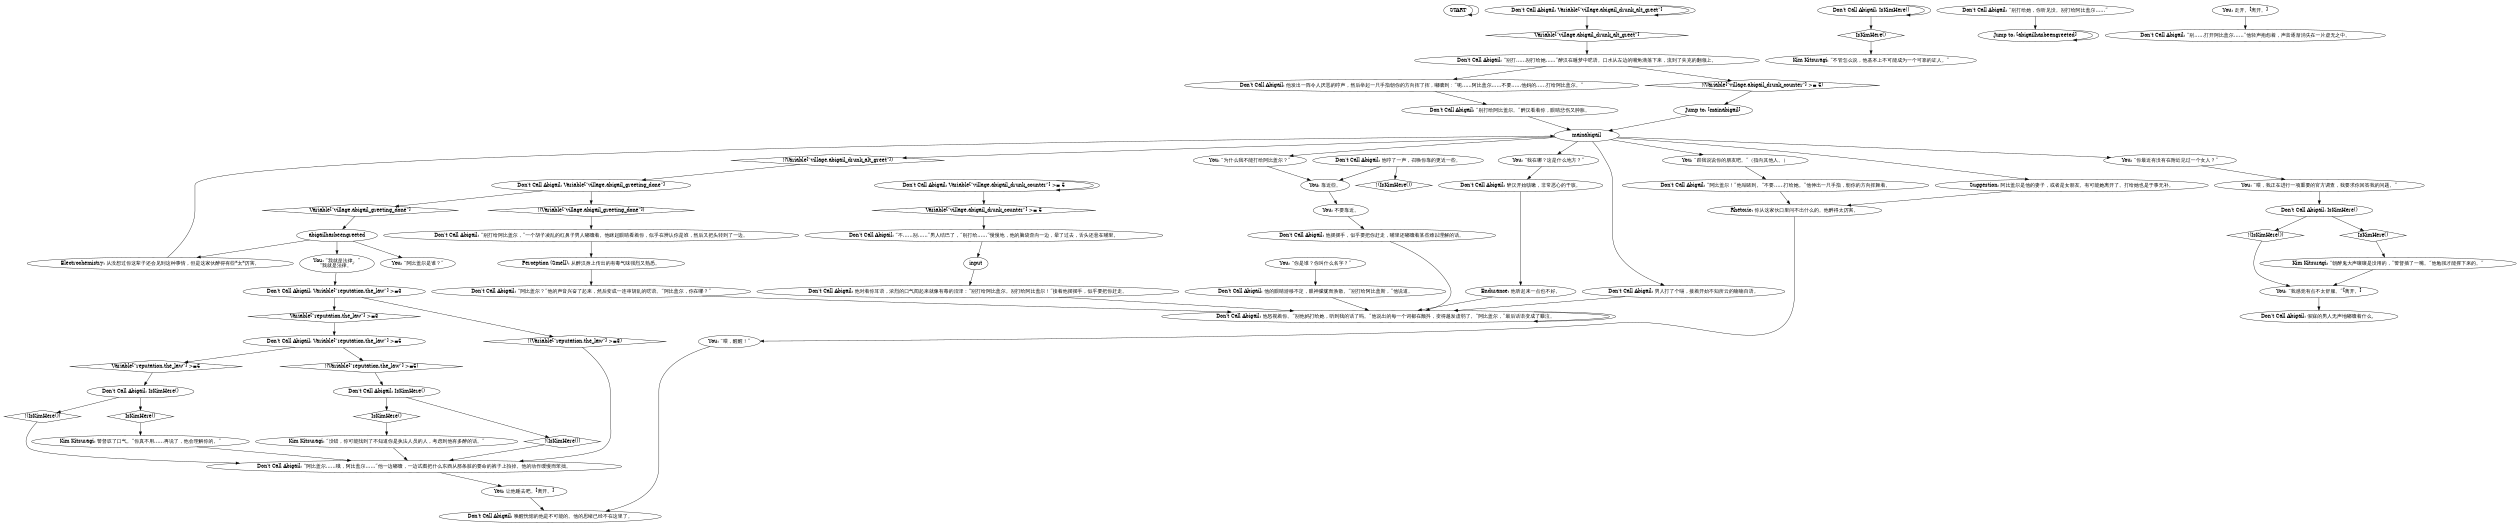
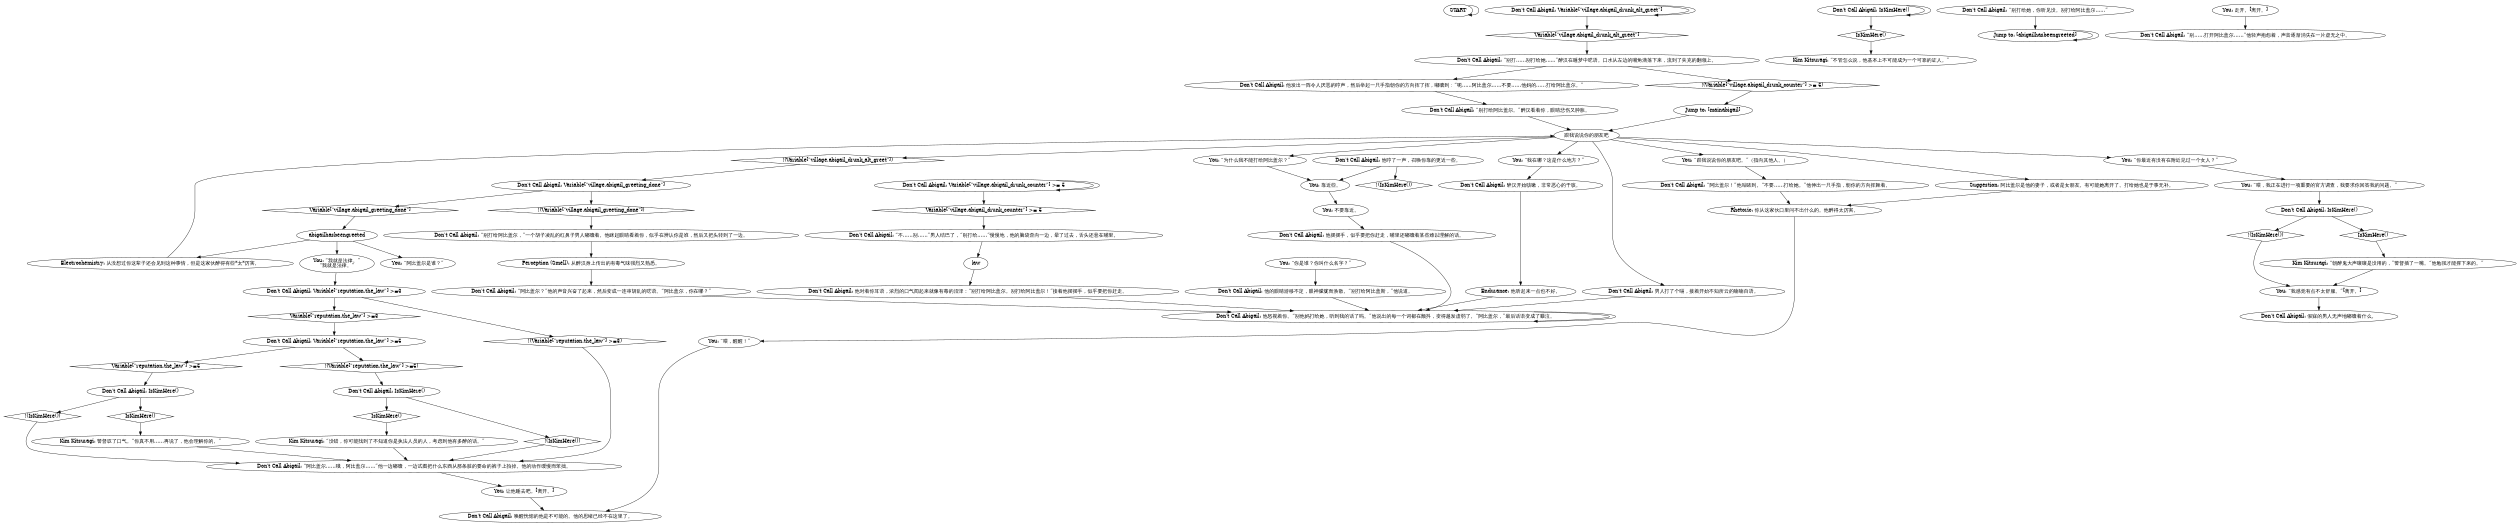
node "mainabigail": label "mainabigail" -> "跟我说说你的朋友吧"
node "input": label "input" -> "law"
